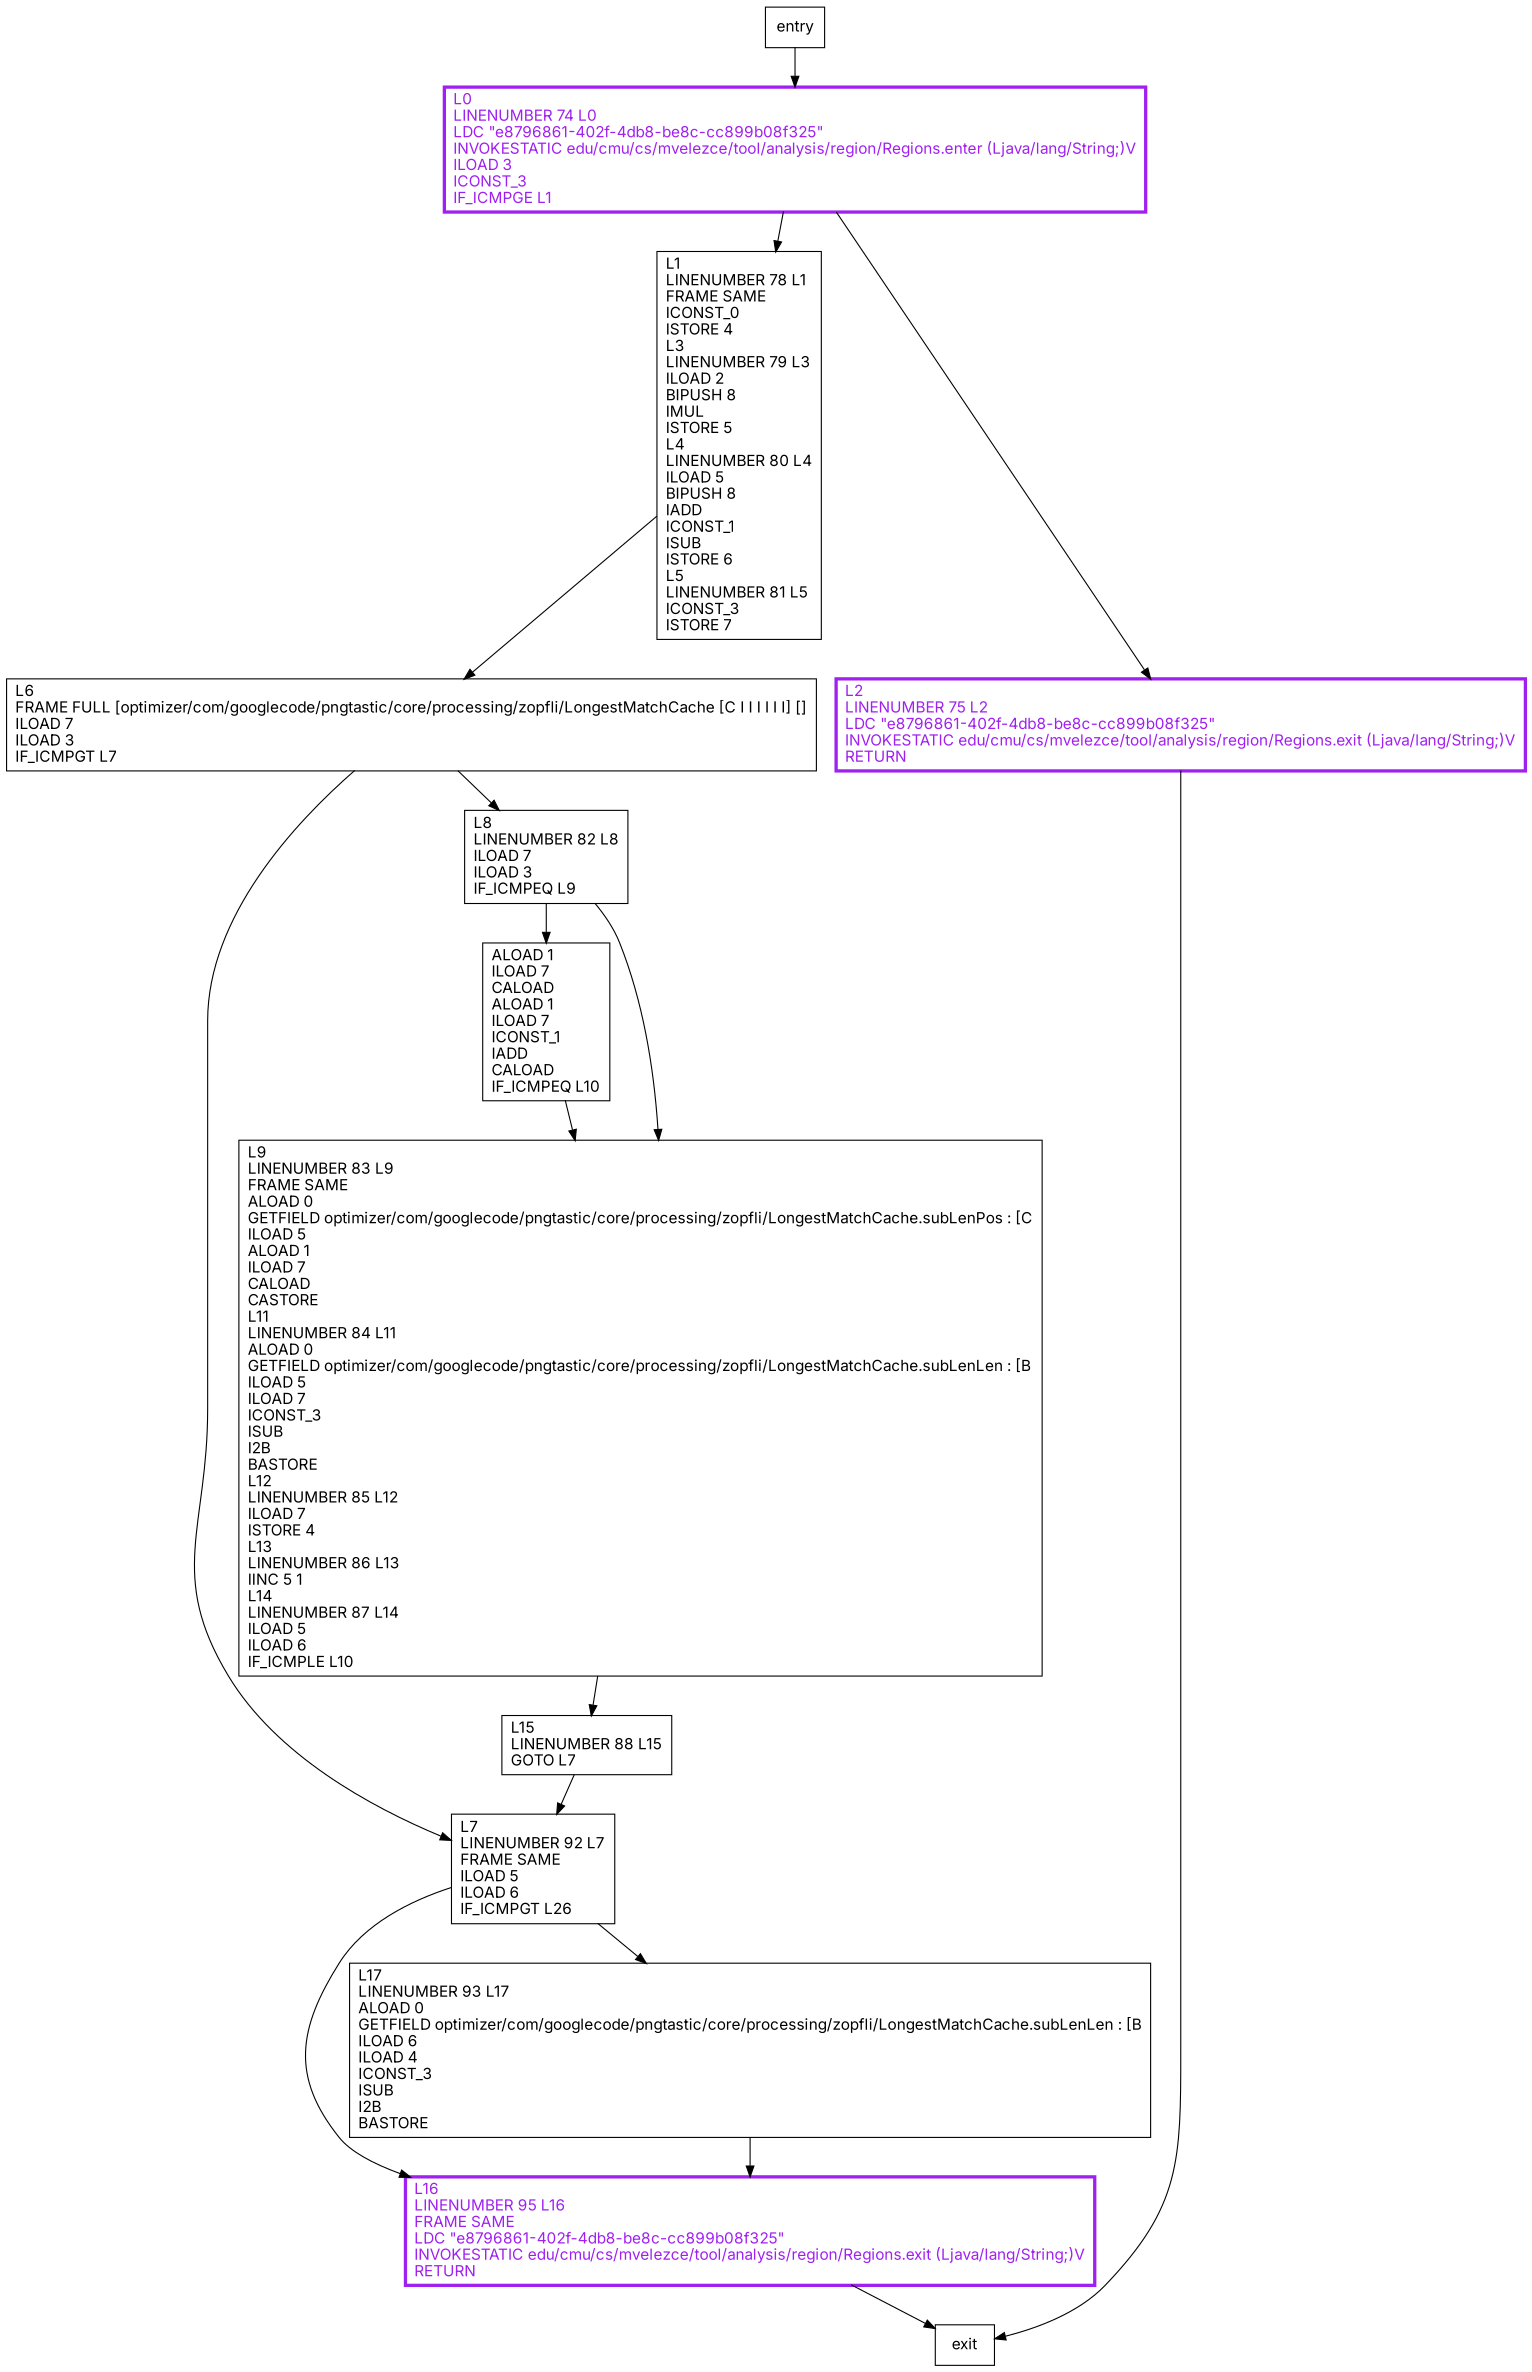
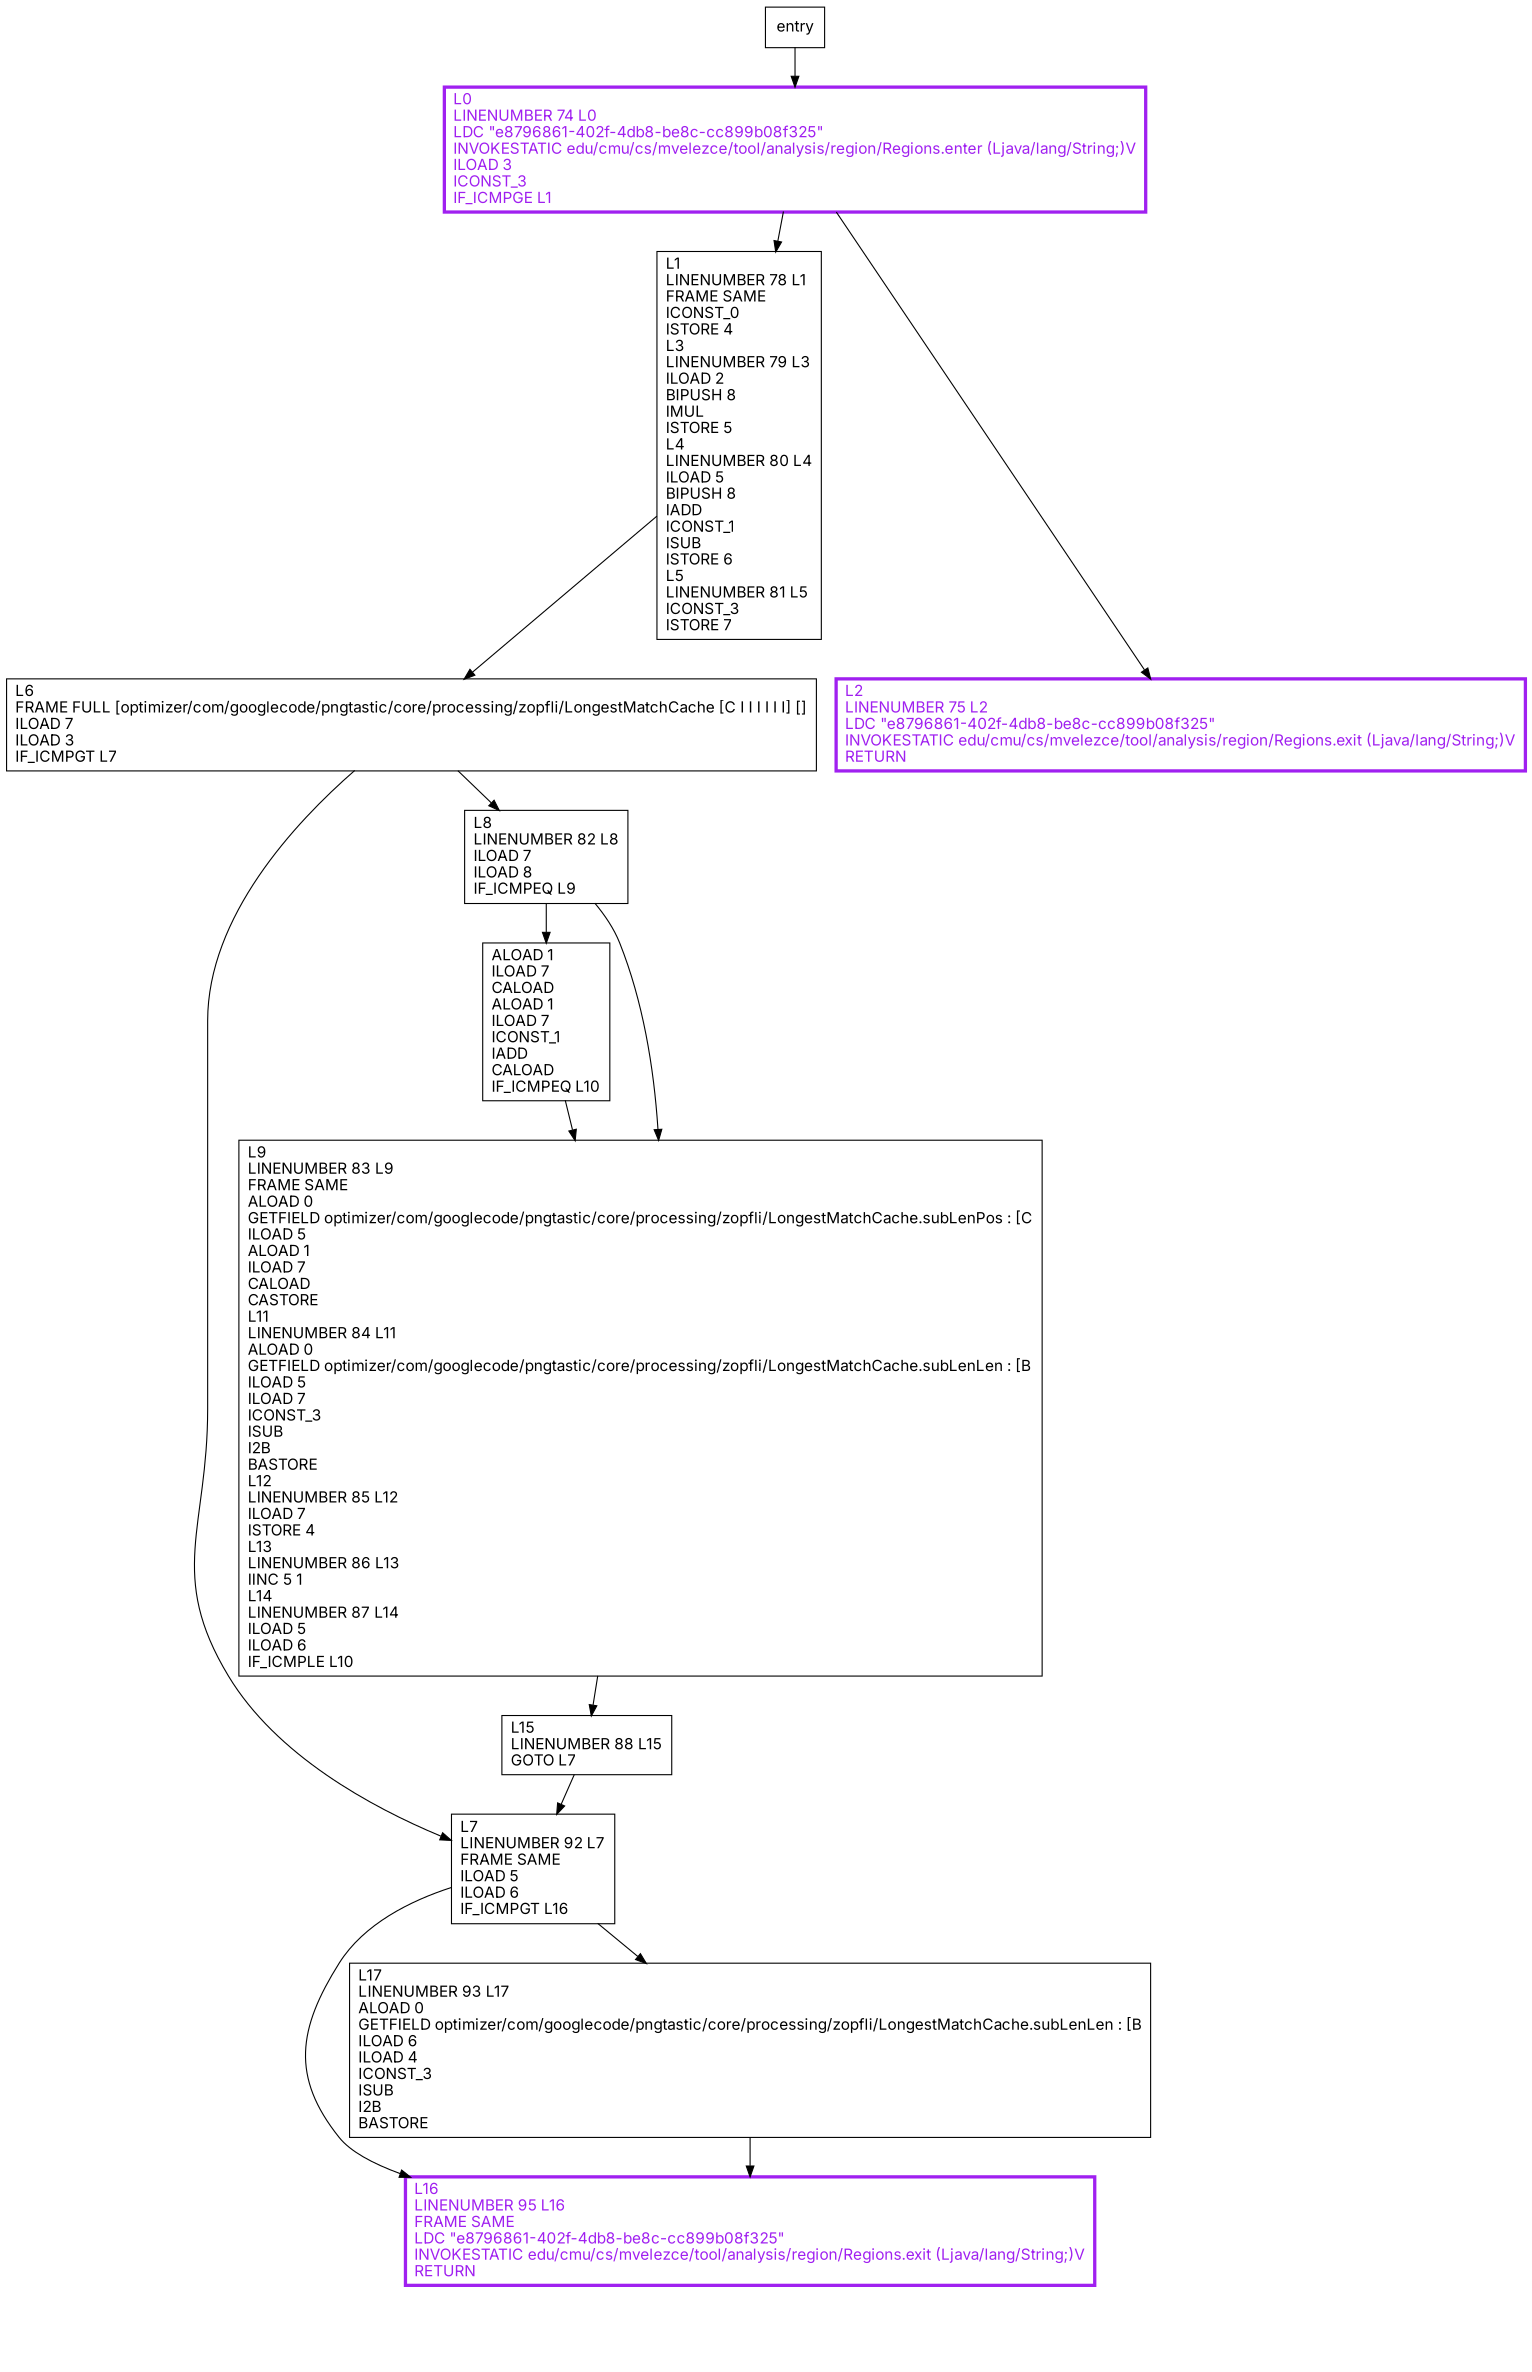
node "L8 LINENUMBER 82 L8 ILOAD 7 ILOAD 3 IF_ICMPEQ L9": label "L8 LINENUMBER 82 L8 ILOAD 7 ILOAD 3 IF_ICMPEQ L9" -> "L8 LINENUMBER 82 L8 ILOAD 7 ILOAD 8 IF_ICMPEQ L9"
node "L7 LINENUMBER 92 L7 FRAME SAME ILOAD 5 ILOAD 6 IF_ICMPGT L26": label "L7 LINENUMBER 92 L7 FRAME SAME ILOAD 5 ILOAD 6 IF_ICMPGT L26" -> "L7 LINENUMBER 92 L7 FRAME SAME ILOAD 5 ILOAD 6 IF_ICMPGT L16"
node "exit": removed
